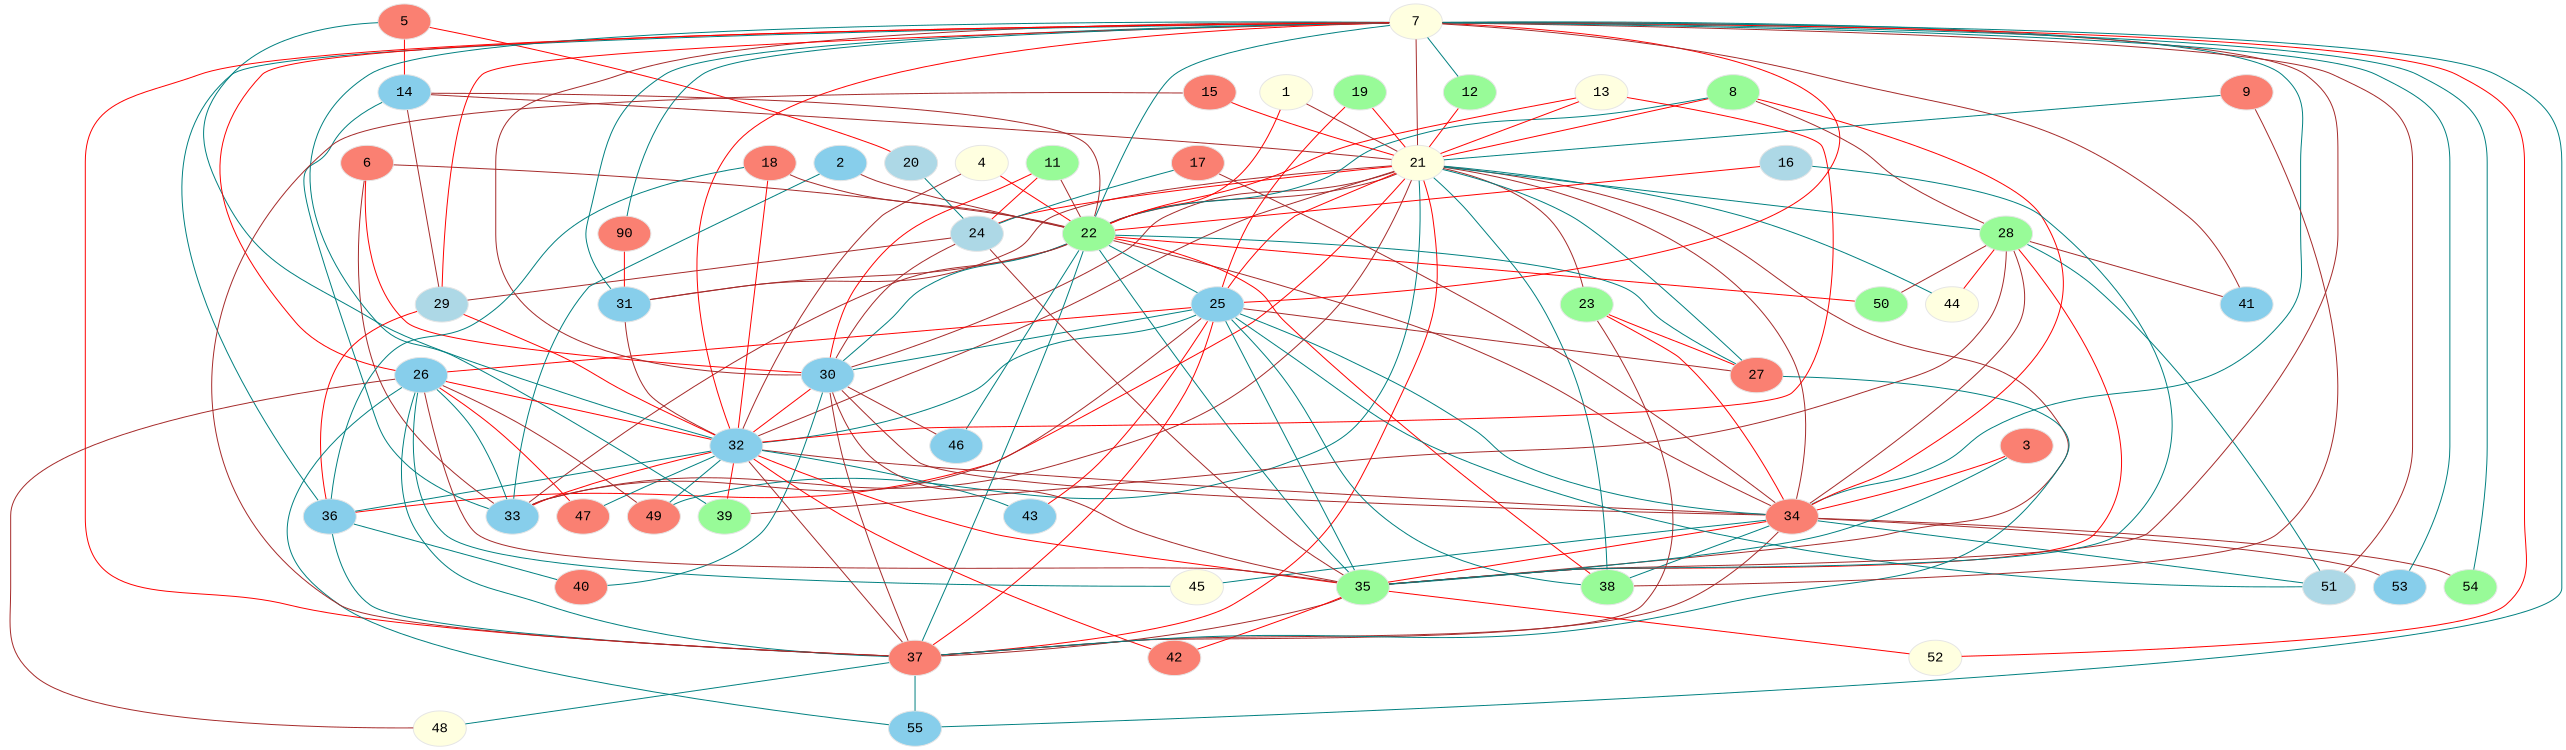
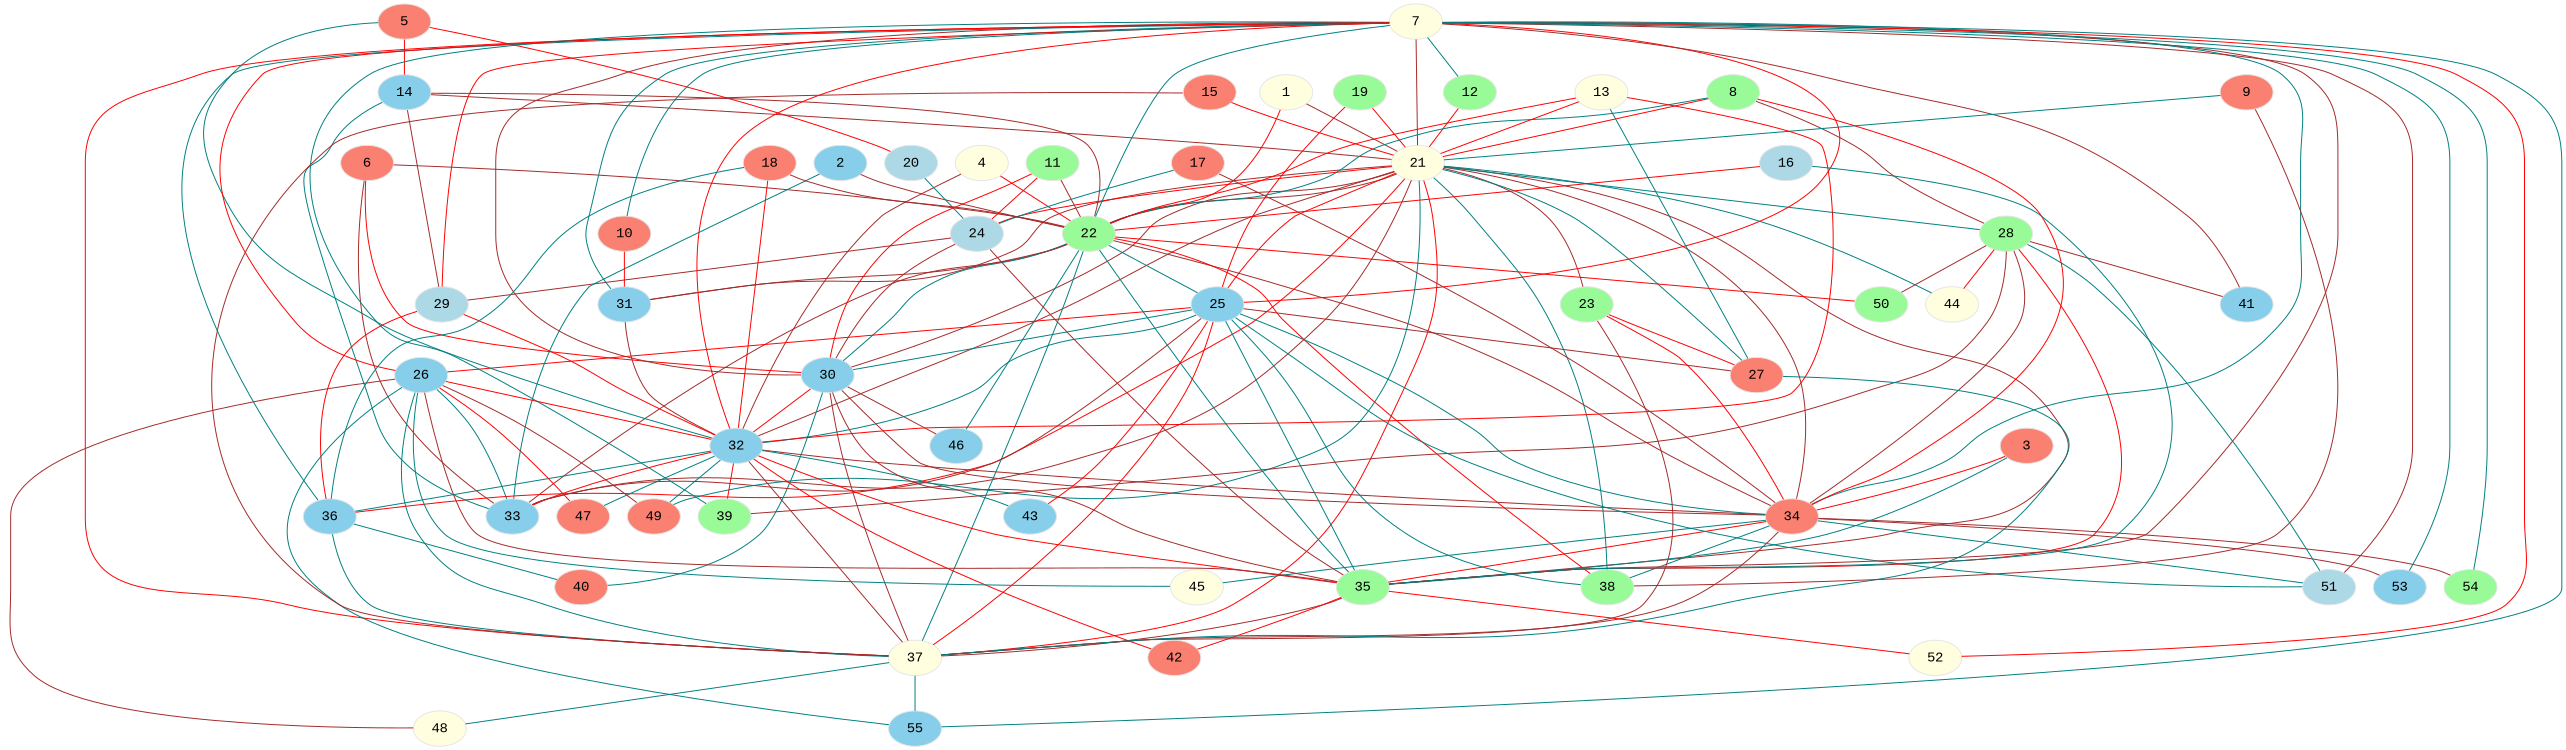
node "90": label "90" -> "10"
edge "22" -- "27": now "13" -- "27"
node "37": fillcolor salmon -> lightyellow
